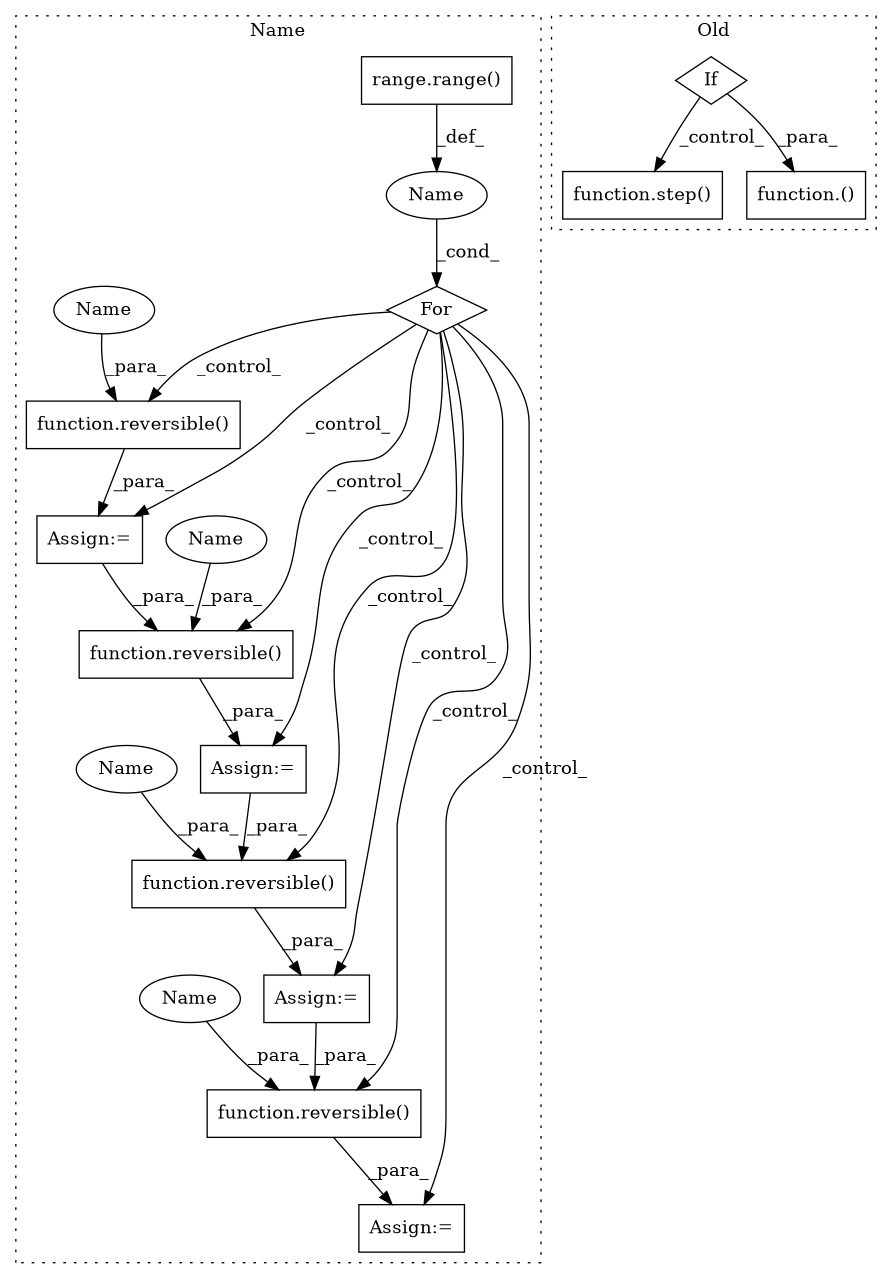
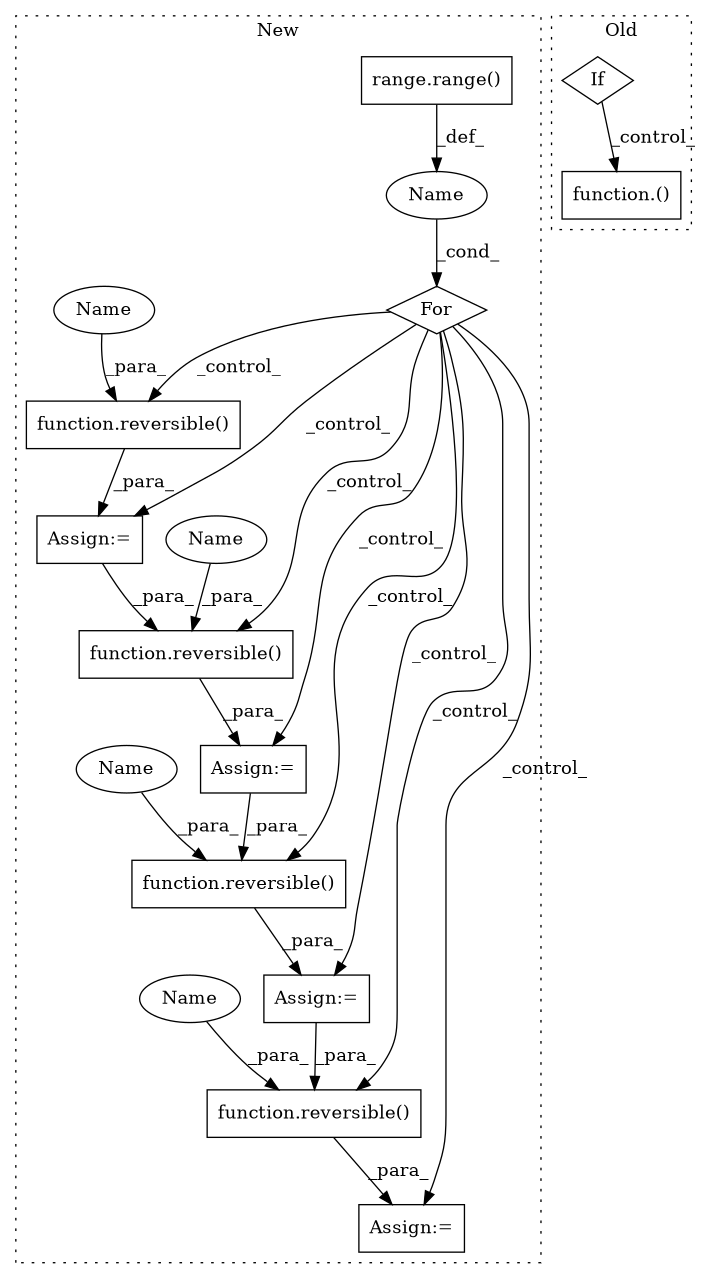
cluster "Name": label "Name" -> "New"
edge "If" -> "function.()": label "_para_" -> "_control_"
node "function.step()": removed
